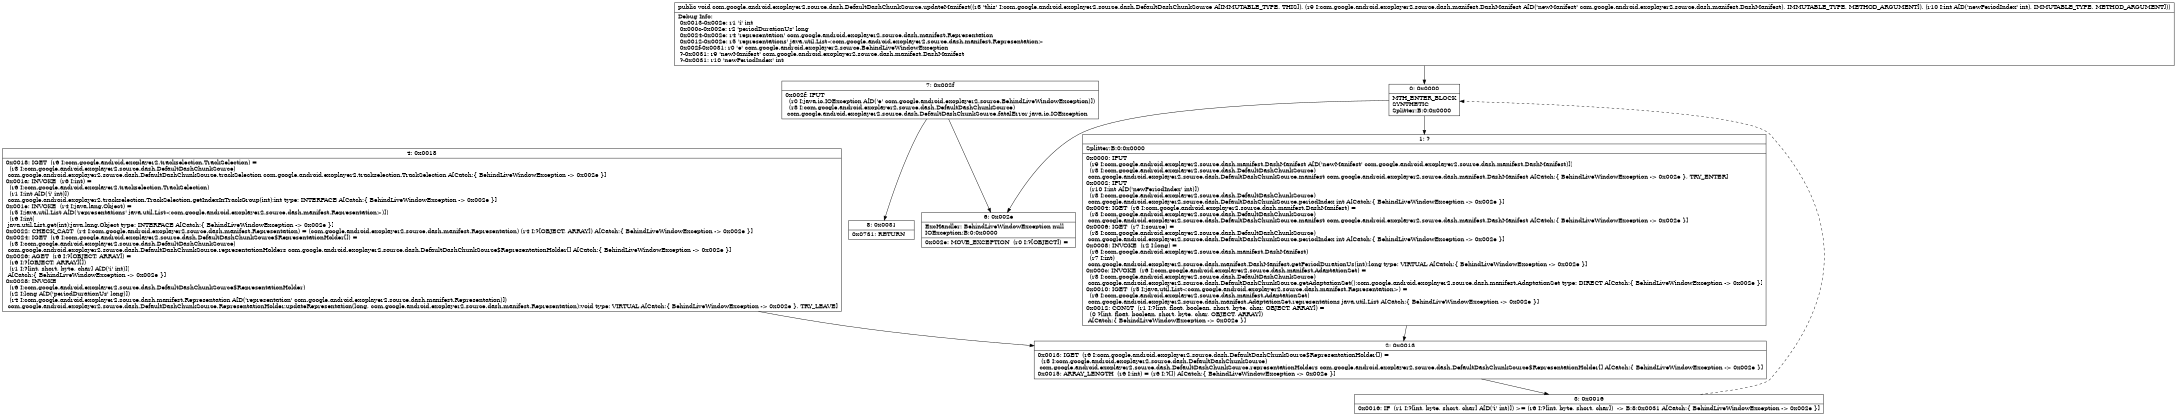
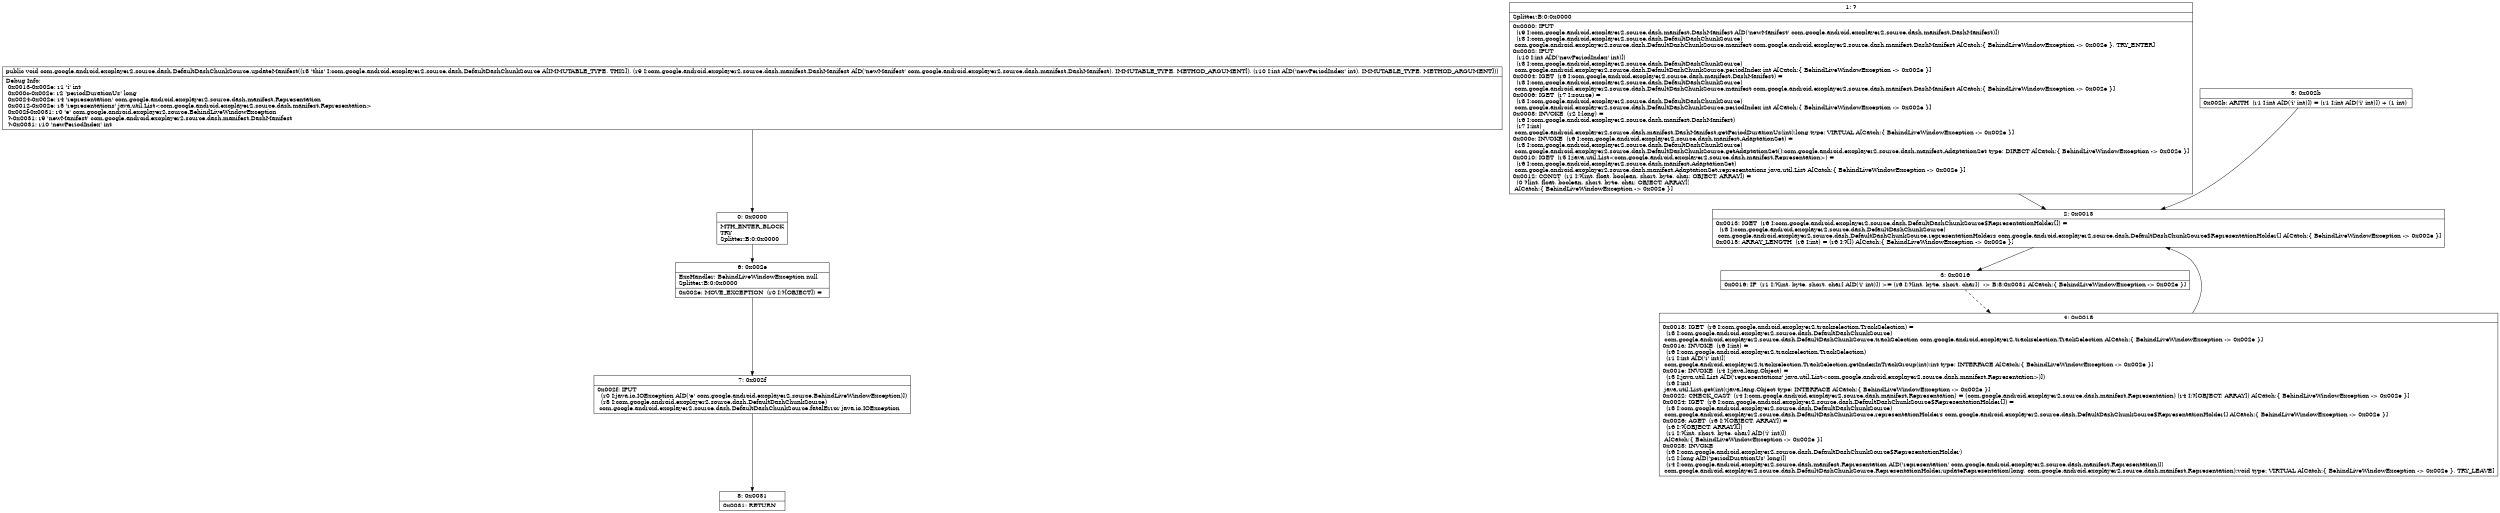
node "5: 0x002b": added
node "0: 0x0000": text "SYNTHETIC" -> "TRY"
edge "0: 0x0000" -> "1: ?": removed
edge "3: 0x0016" -> "0: 0x0000": now "3: 0x0016" -> "4: 0x0018"
edge "7: 0x002f" -> "6: 0x002e": reversed
node "6: 0x002e": text "IOException:B:0:0x0000" -> "Splitter:B:0:0x0000"
node "8: 0x0031": text "0x0731: RETURN" -> "0x0031: RETURN"
